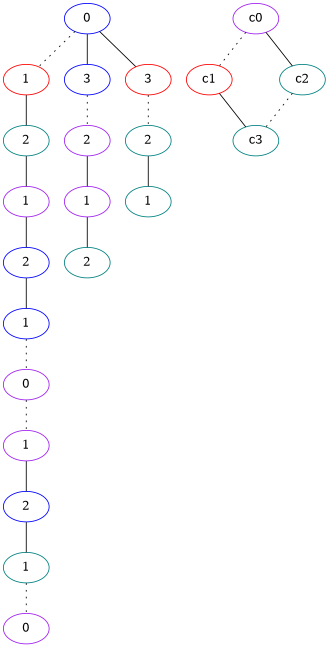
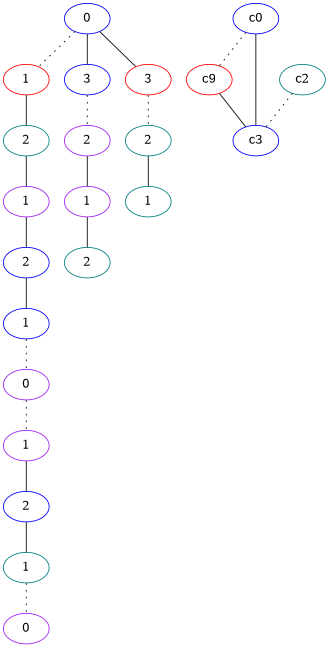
node "c0": color purple -> blue
edge "c0" -- "c2": now "c0" -- "c3"
node "c1": label "c1" -> "c9"
node "c3": color teal -> blue
